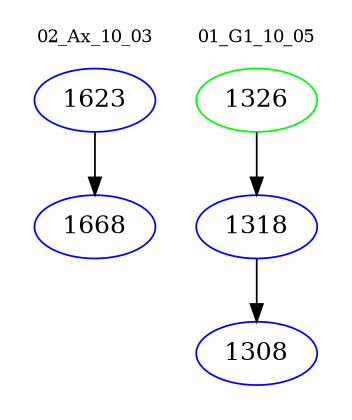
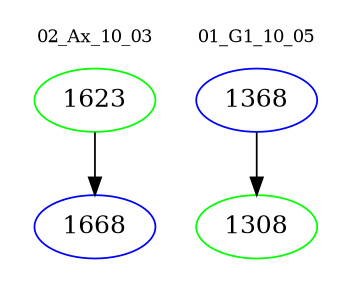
node "1623": color blue -> green
node "1326": removed
node "1318": label "1318" -> "1368"
node "1308": color blue -> green
